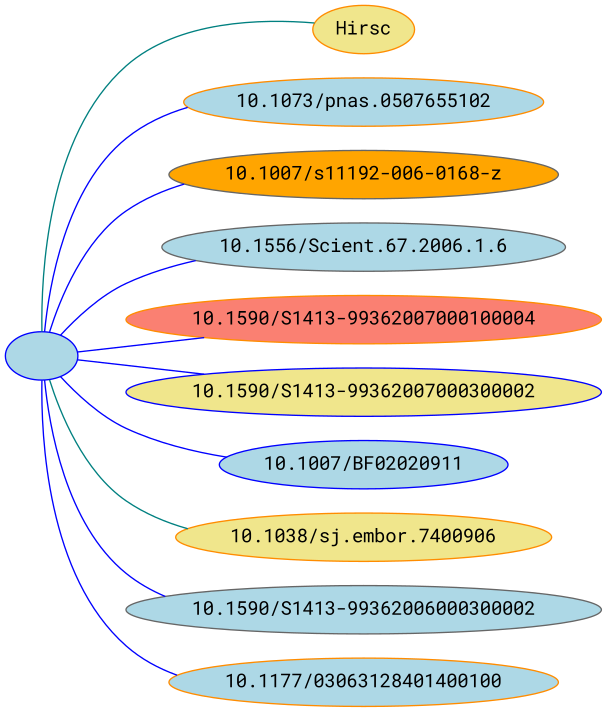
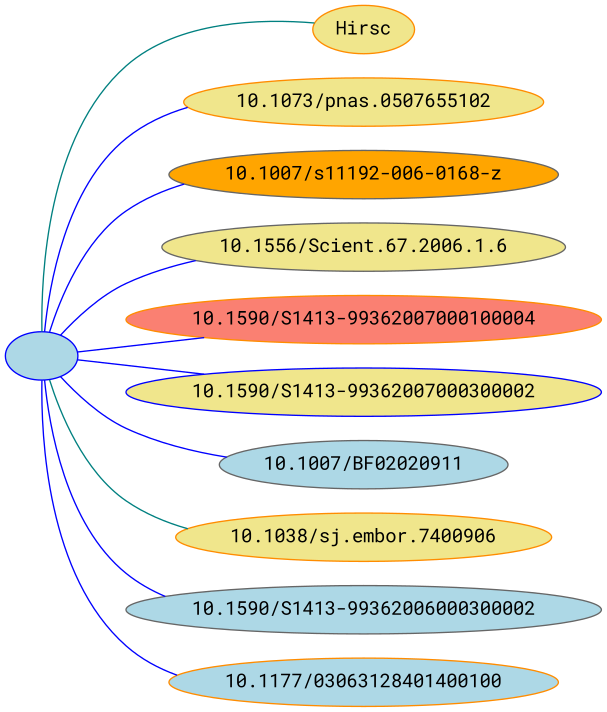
node "10.1073/pnas.0507655102": fillcolor lightblue -> khaki
node "10.1556/Scient.67.2006.1.6": fillcolor lightblue -> khaki
node "10.1007/BF02020911": color blue -> gray40
